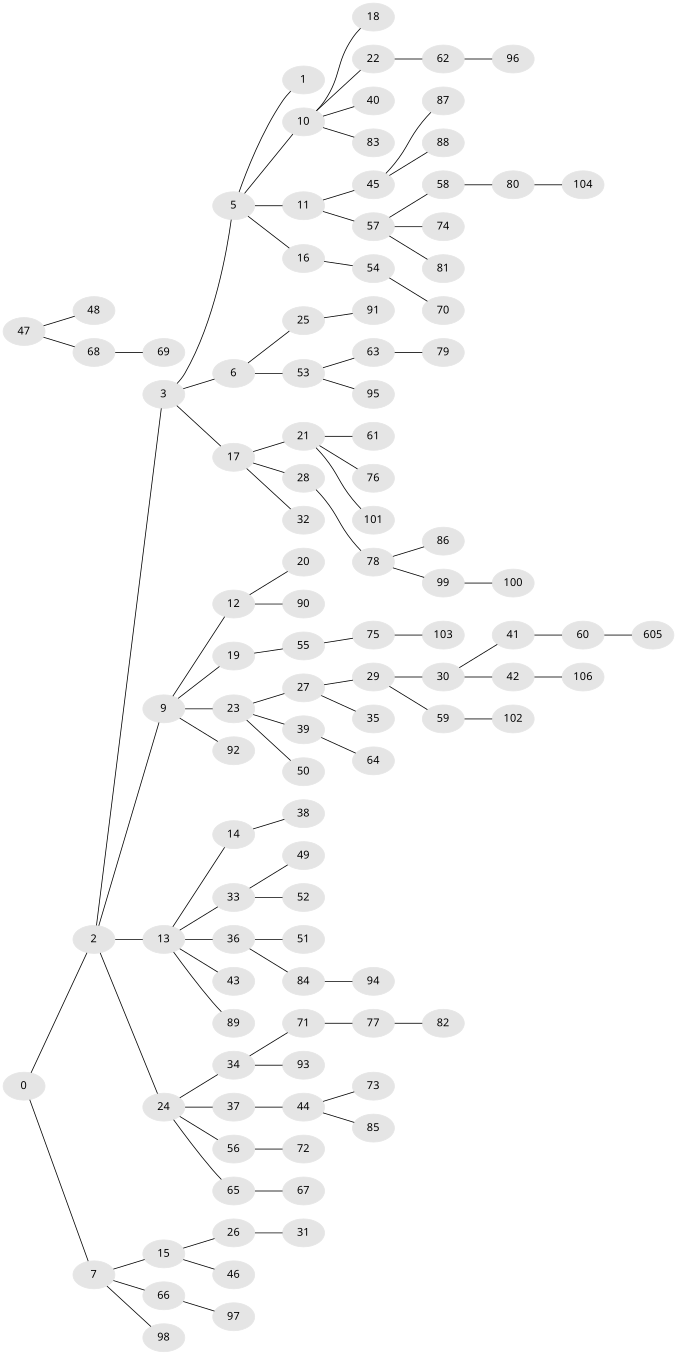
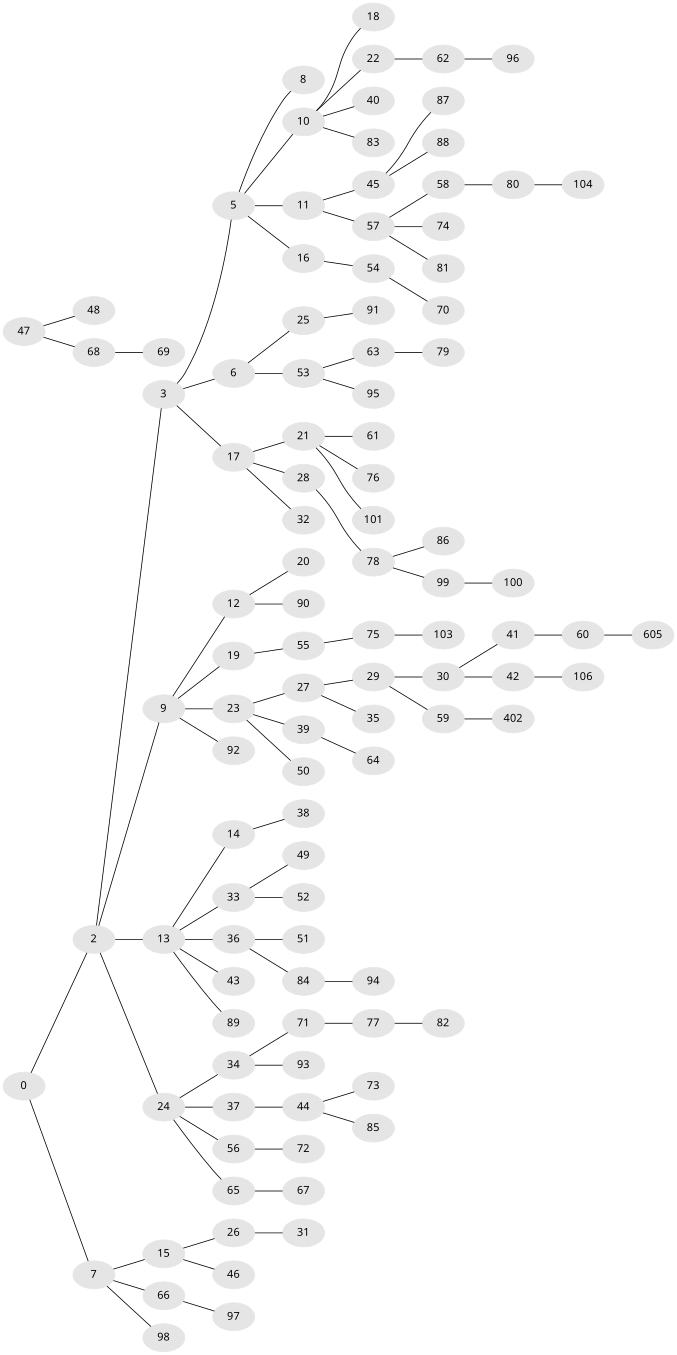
node "1": label "1" -> "8"
node "102": label "102" -> "402"
